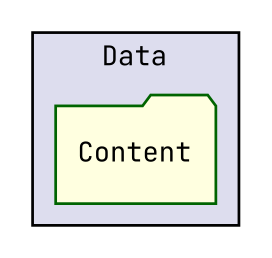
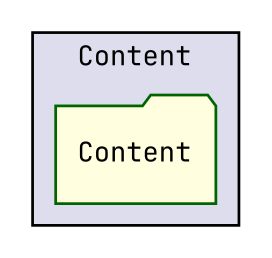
cluster "Data": label "Data" -> "Content"
